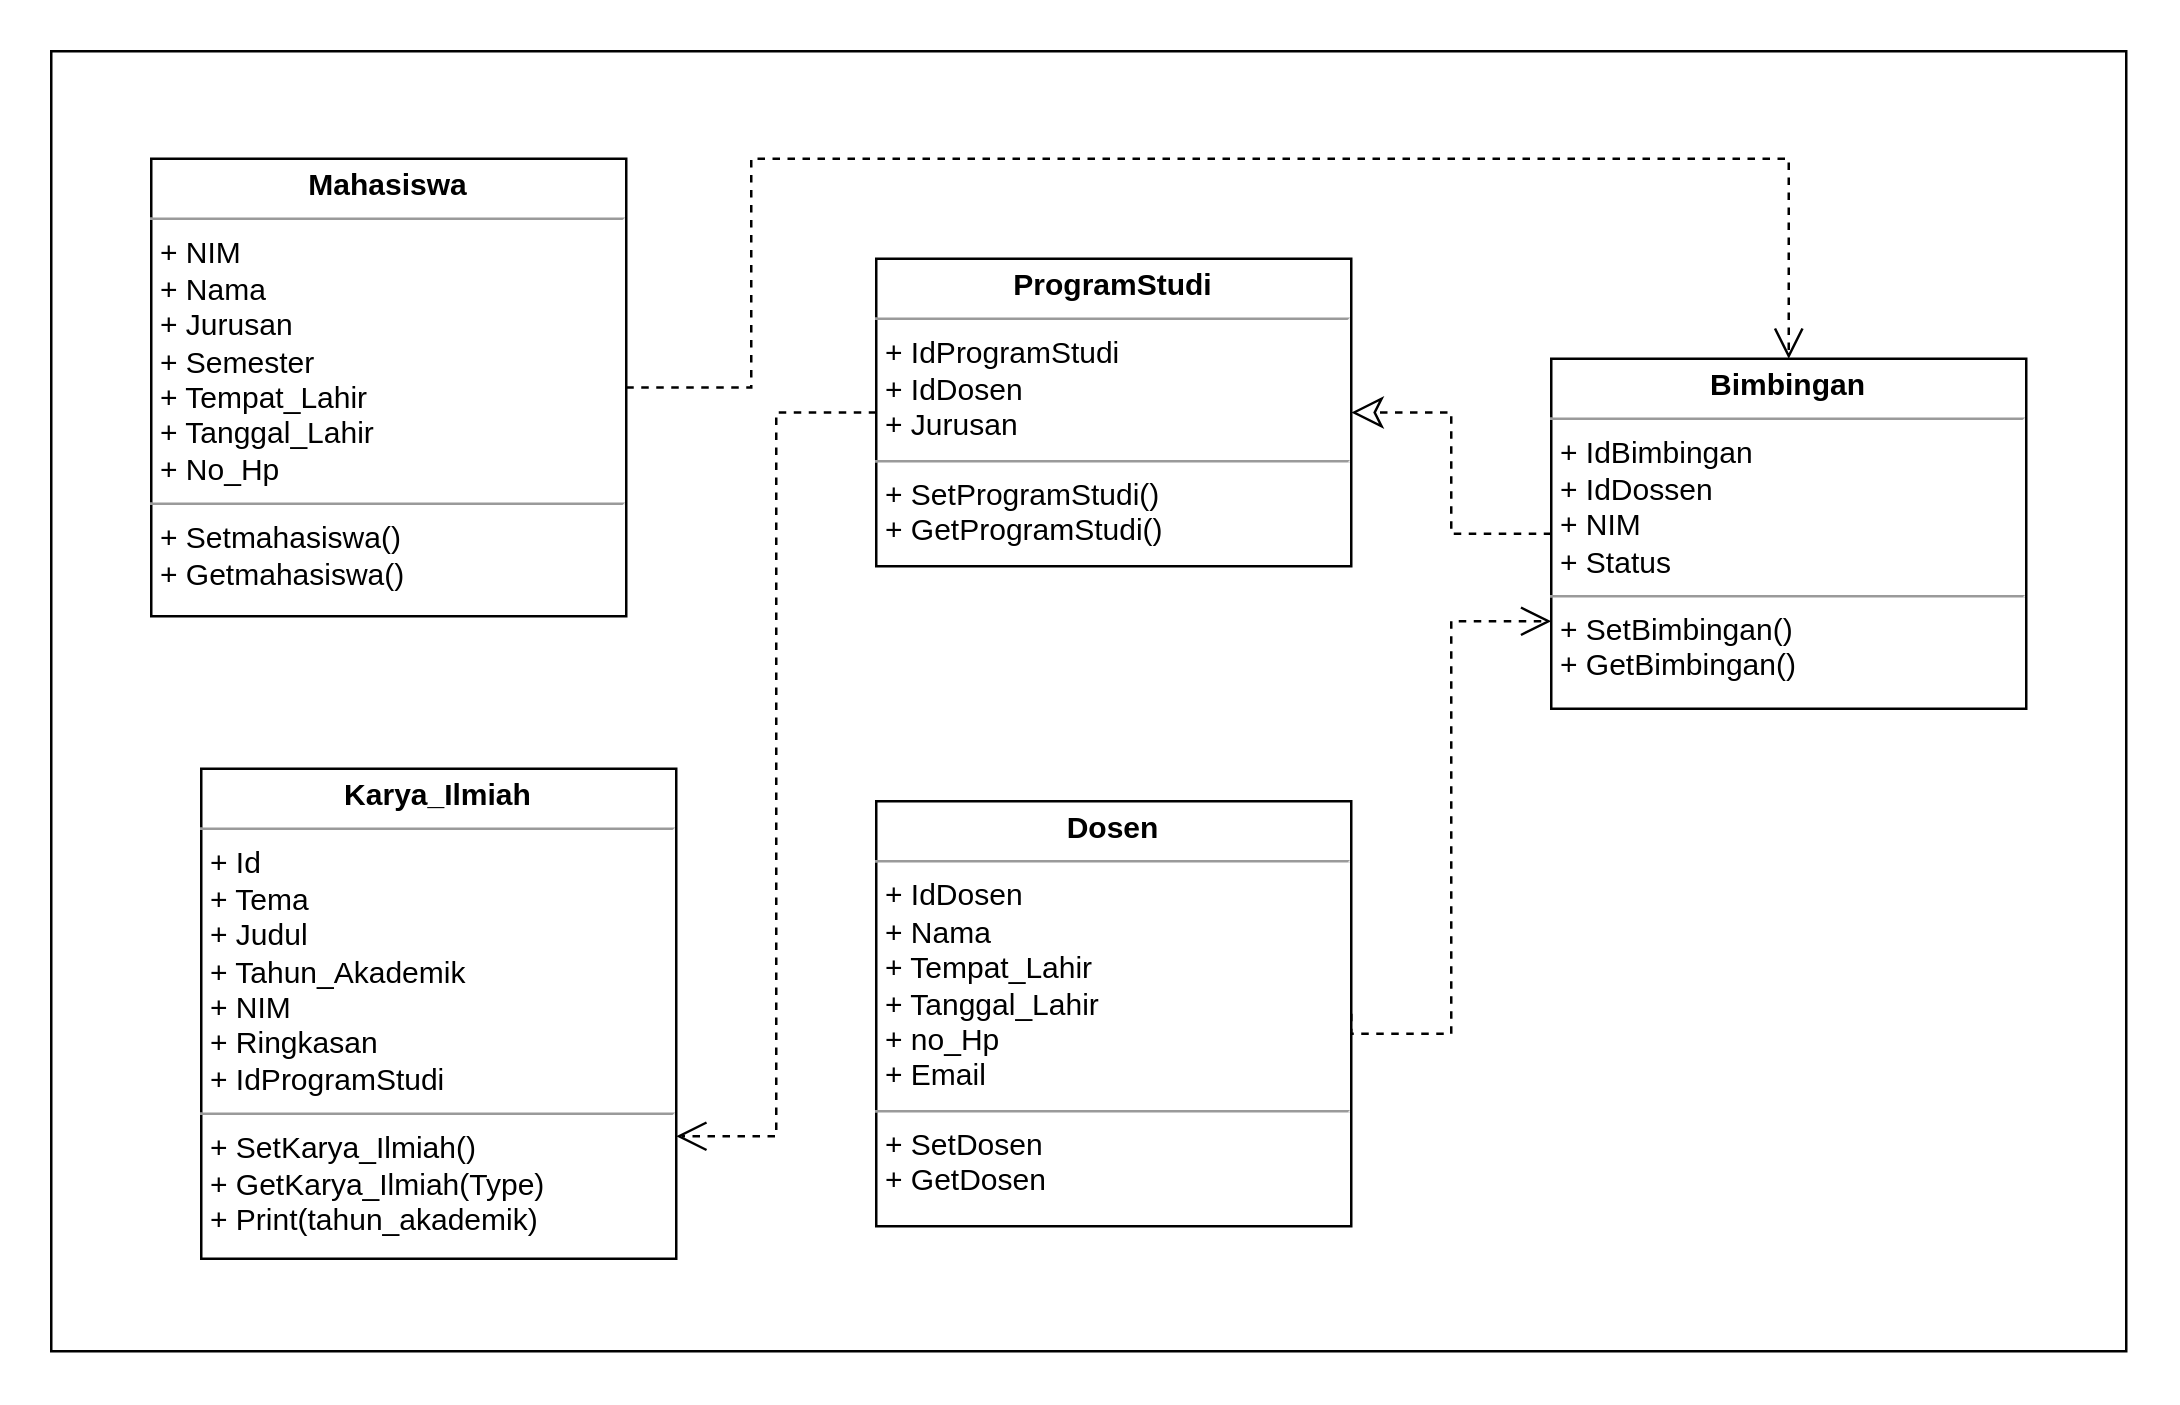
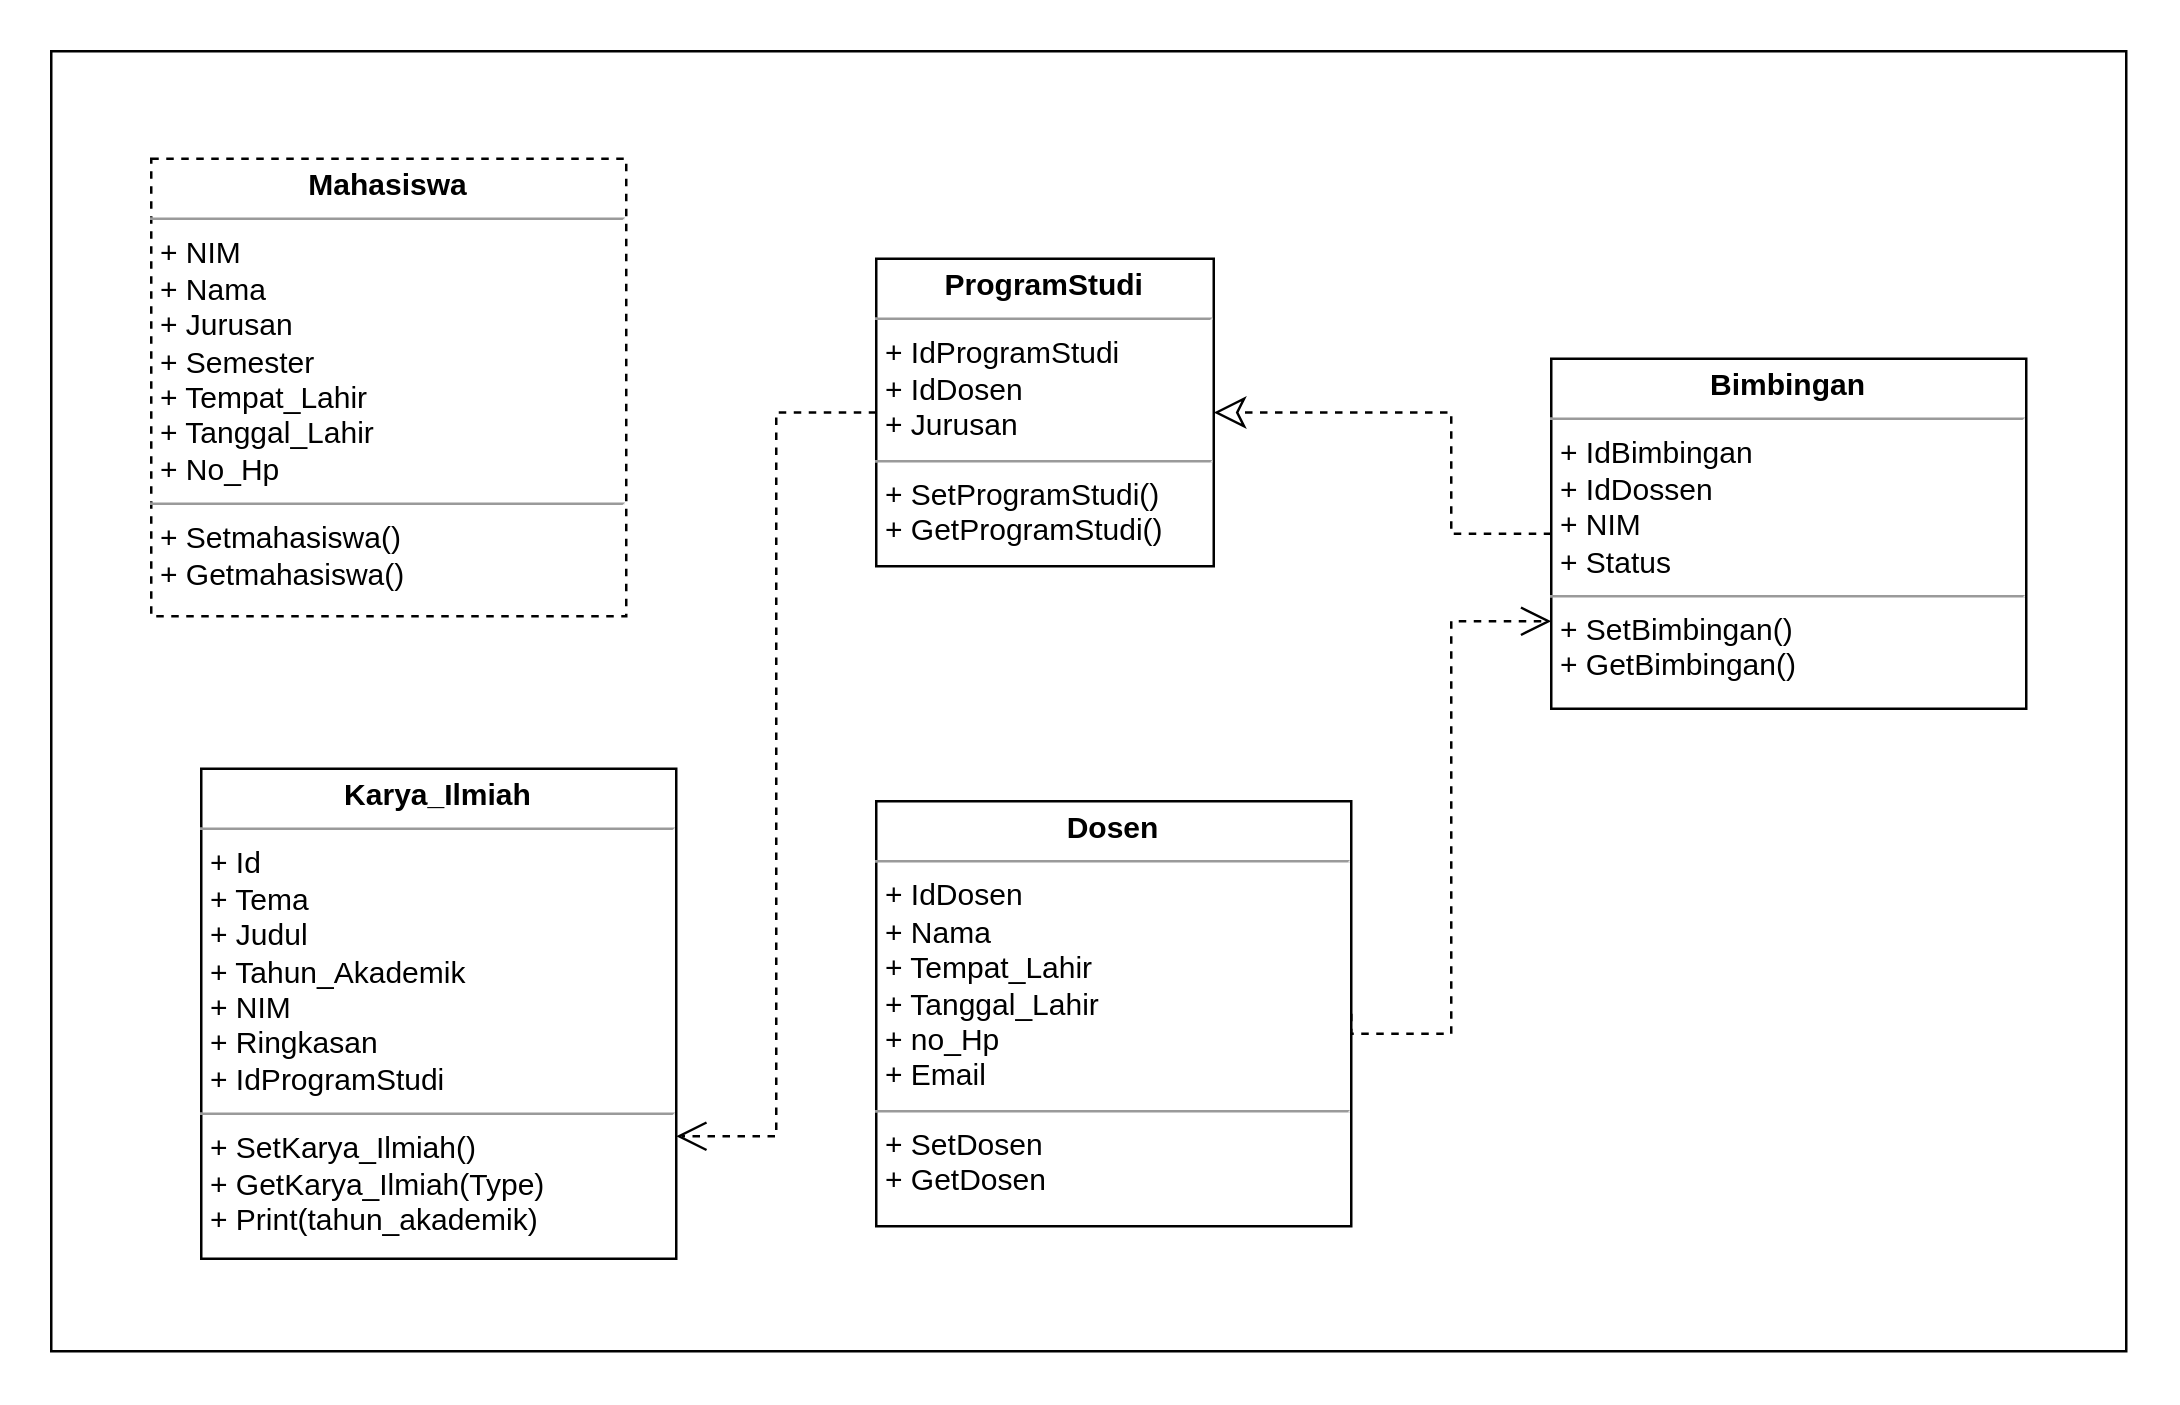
edge "Mahasiswa + NIM + Nama + Jurusan + Semester + Tempat_Lahir + Tanggal_Lahir + No_Hp + Setmahasiswa() + Getmahasiswa()" -> "Bimbingan + IdBimbingan + IdDossen + NIM + Status + SetBimbingan() + GetBimbingan()": removed
node "Mahasiswa + NIM + Nama + Jurusan + Semester + Tempat_Lahir + Tanggal_Lahir + No_Hp + Setmahasiswa() + Getmahasiswa()": style solid -> dashed
node "ProgramStudi + IdProgramStudi + IdDosen + Jurusan + SetProgramStudi() + GetProgramStudi()": size 475x308 -> 338x308
